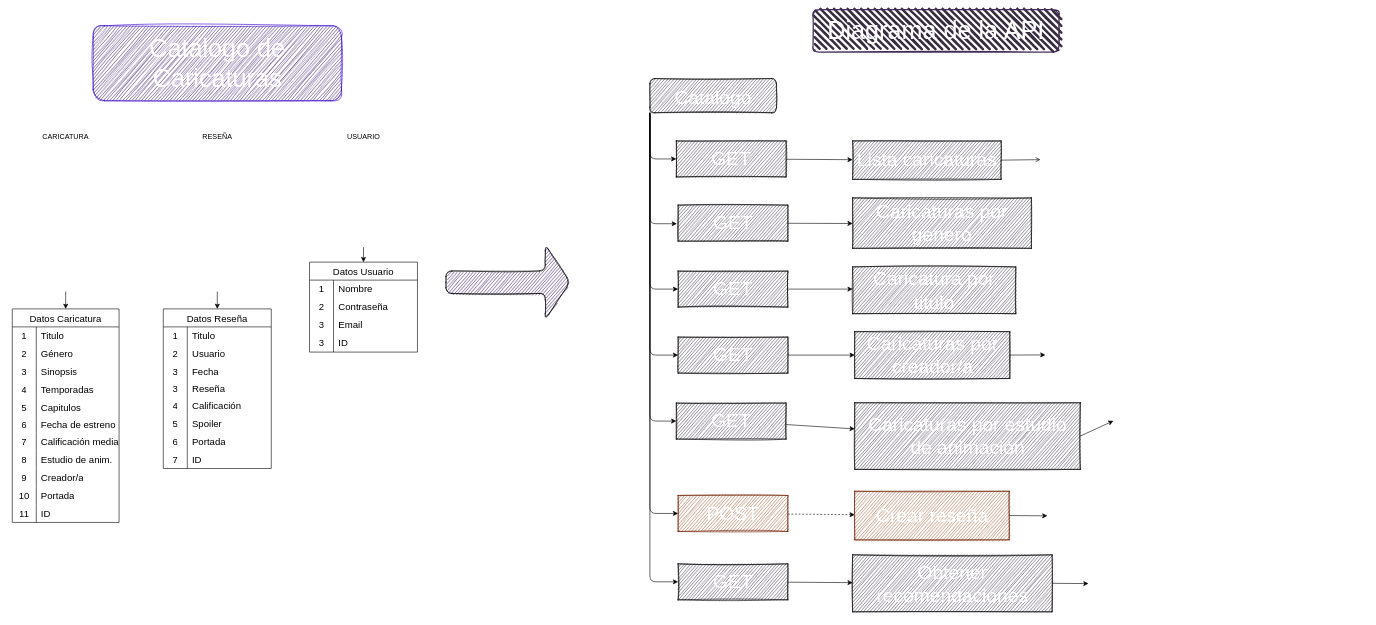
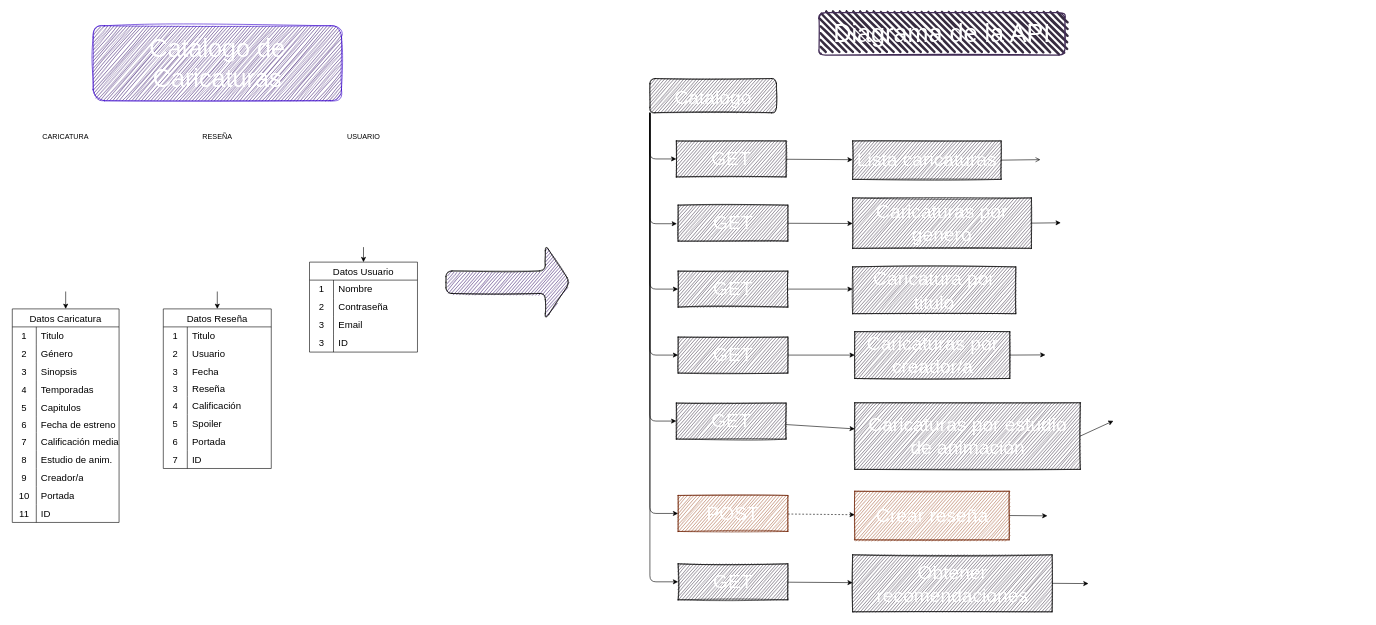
node "Diagrama de la API": moved (936, 31) -> (942, 34)
edge "Caricaturas por genero" -> "/caricaturas/{genero}": added
